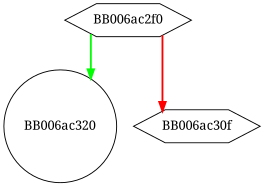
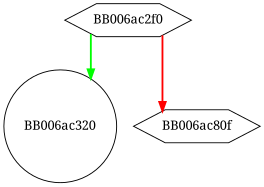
node "BB006ac30f": label "BB006ac30f" -> "BB006ac80f"
